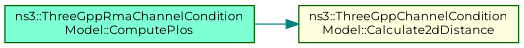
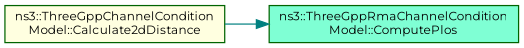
edge "ns3::ThreeGppRmaChannelCondition Model::ComputePlos" -> "ns3::ThreeGppChannelCondition Model::Calculate2dDistance": reversed
